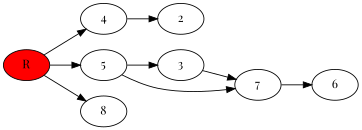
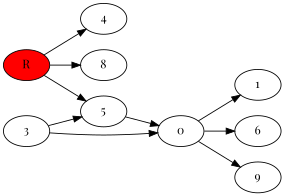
node "2": removed
edge "5" -> "3": reversed
node "7": label "7" -> "0"
node "1": added
node "9": added
